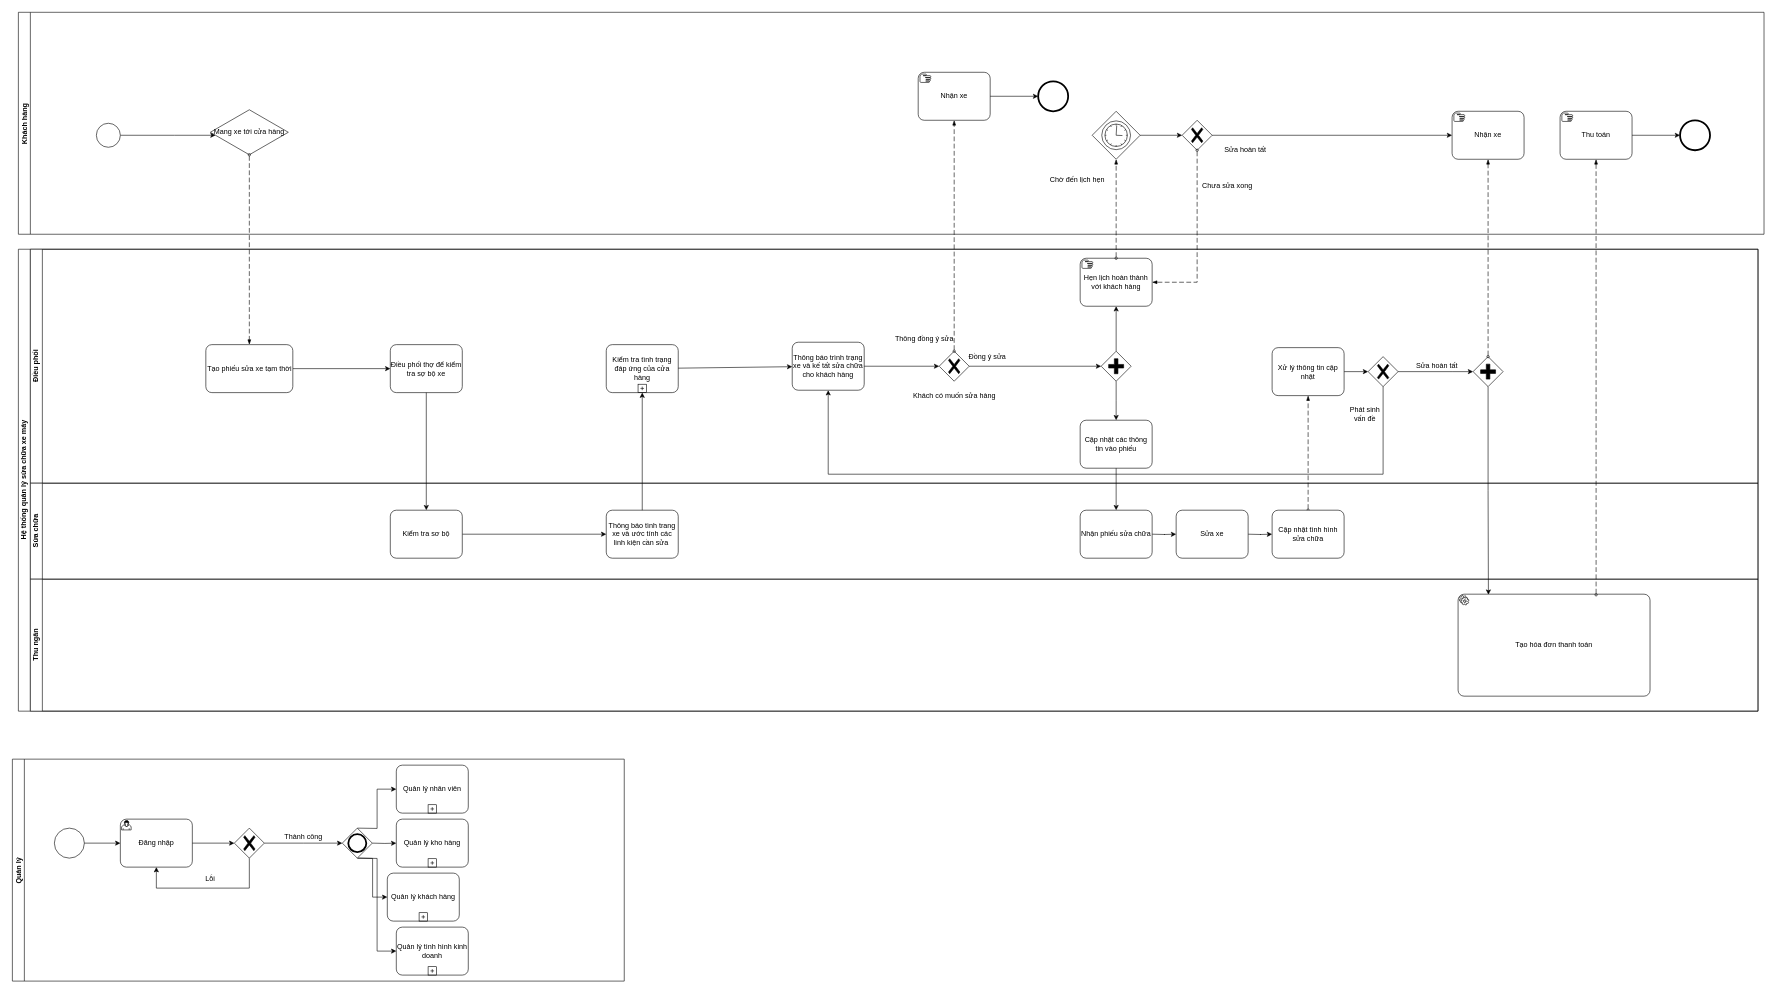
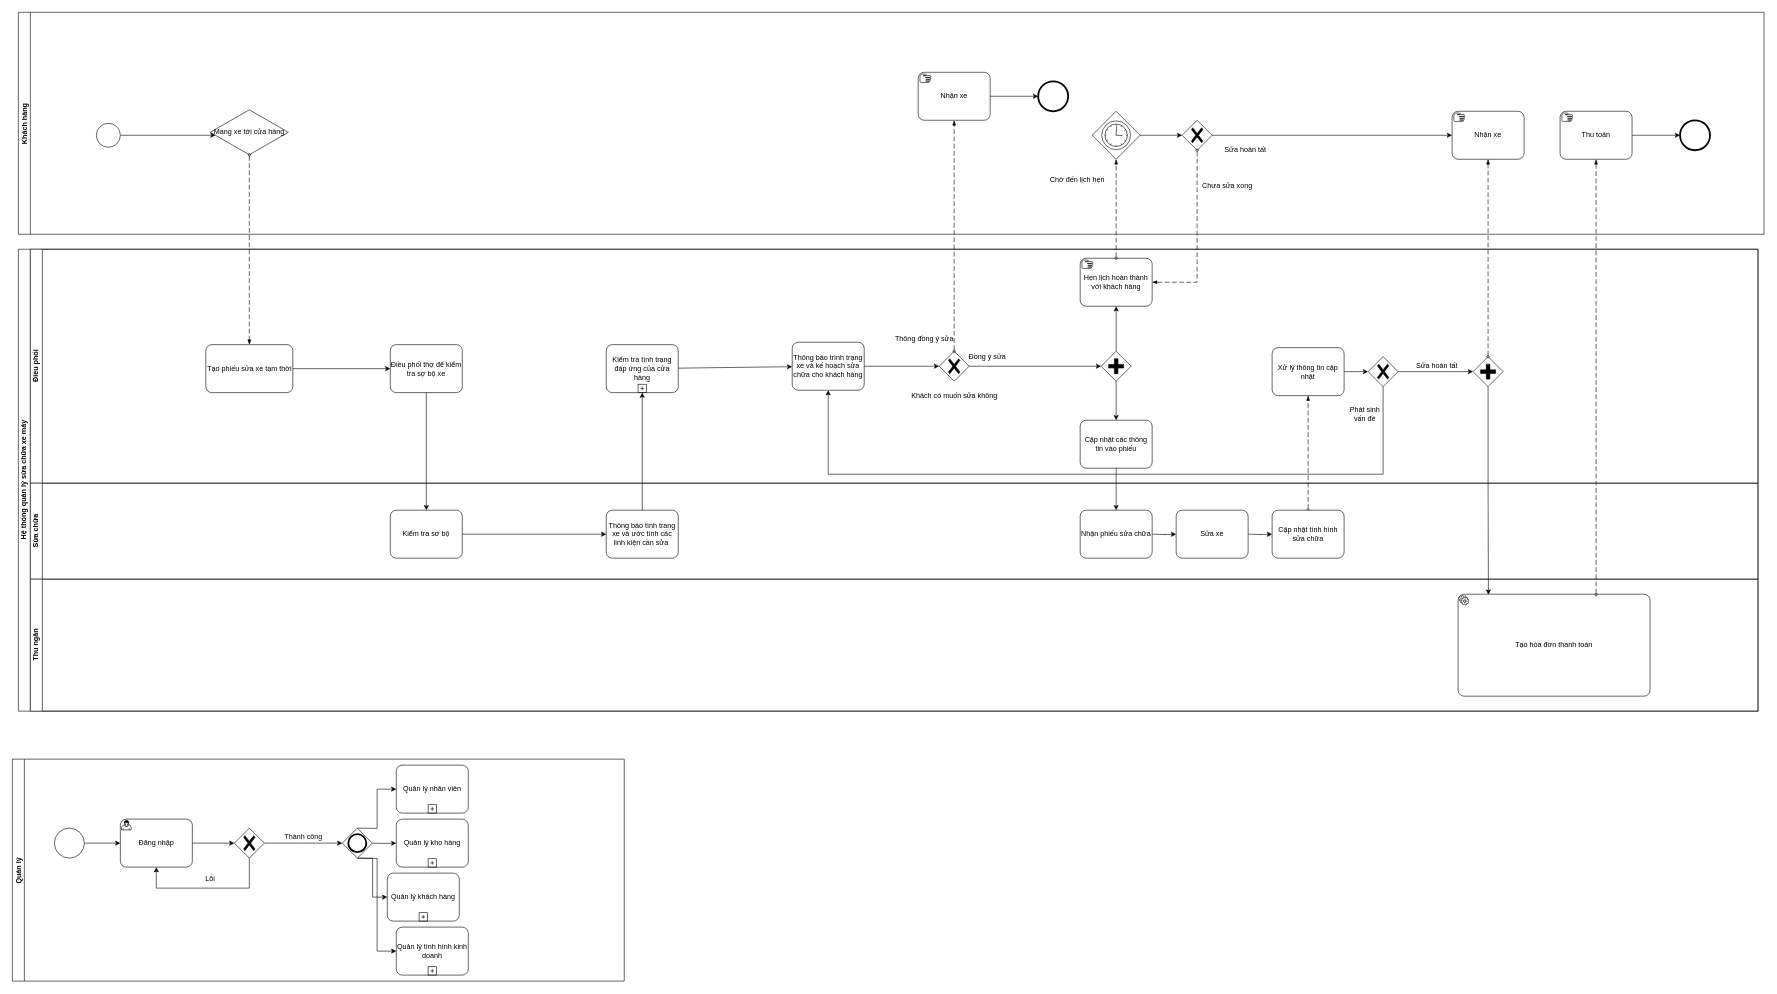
node "Thông báo trình trạng xe và kế tất sửa chữa cho khách hàng": label "Thông báo trình trạng xe và kế tất sửa chữa cho khách hàng" -> "Thông báo trình trạng xe và kế hoạch sửa chữa cho khách hàng"
node "Khách có muốn sửa hàng": label "Khách có muốn sửa hàng" -> "Khách có muốn sửa không"
